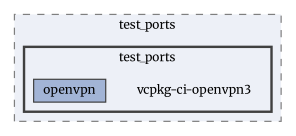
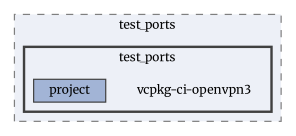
node "openvpn": label "openvpn" -> "project"
